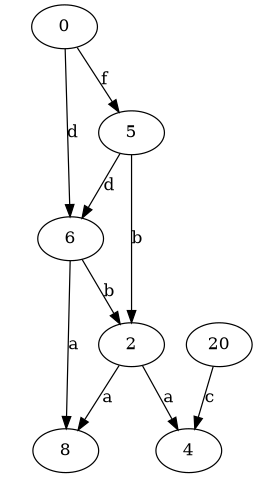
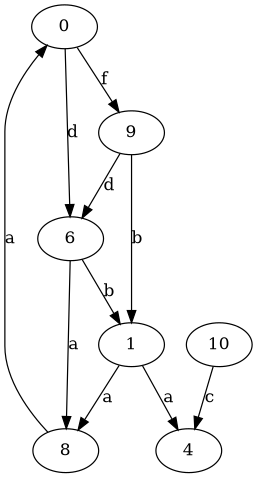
node "5": label "5" -> "9"
edge "8" -> "0": added, label "a"
node "2": label "2" -> "1"
node "20": label "20" -> "10"
